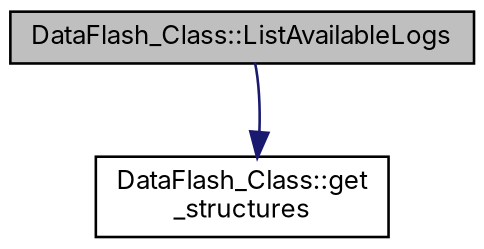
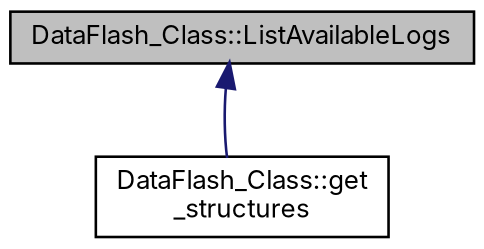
edge "DataFlash_Class::ListAvailableLogs" -> "DataFlash_Class::get _structures": reversed
